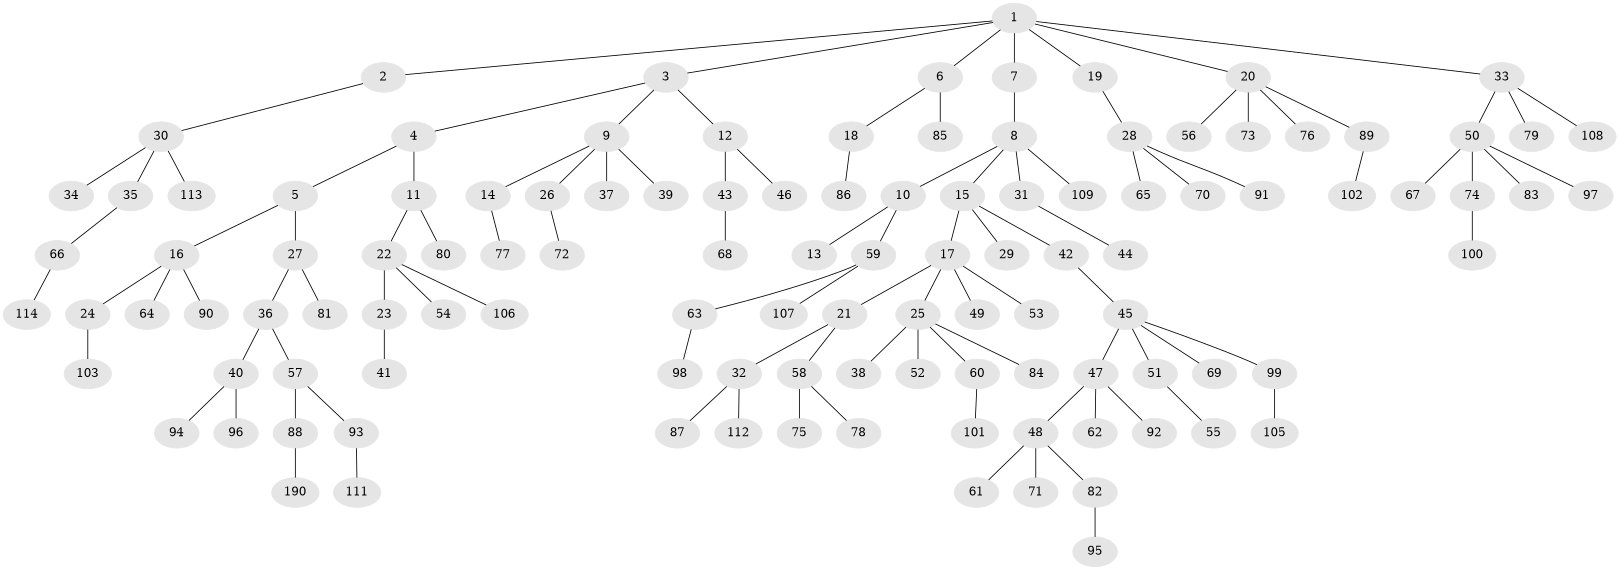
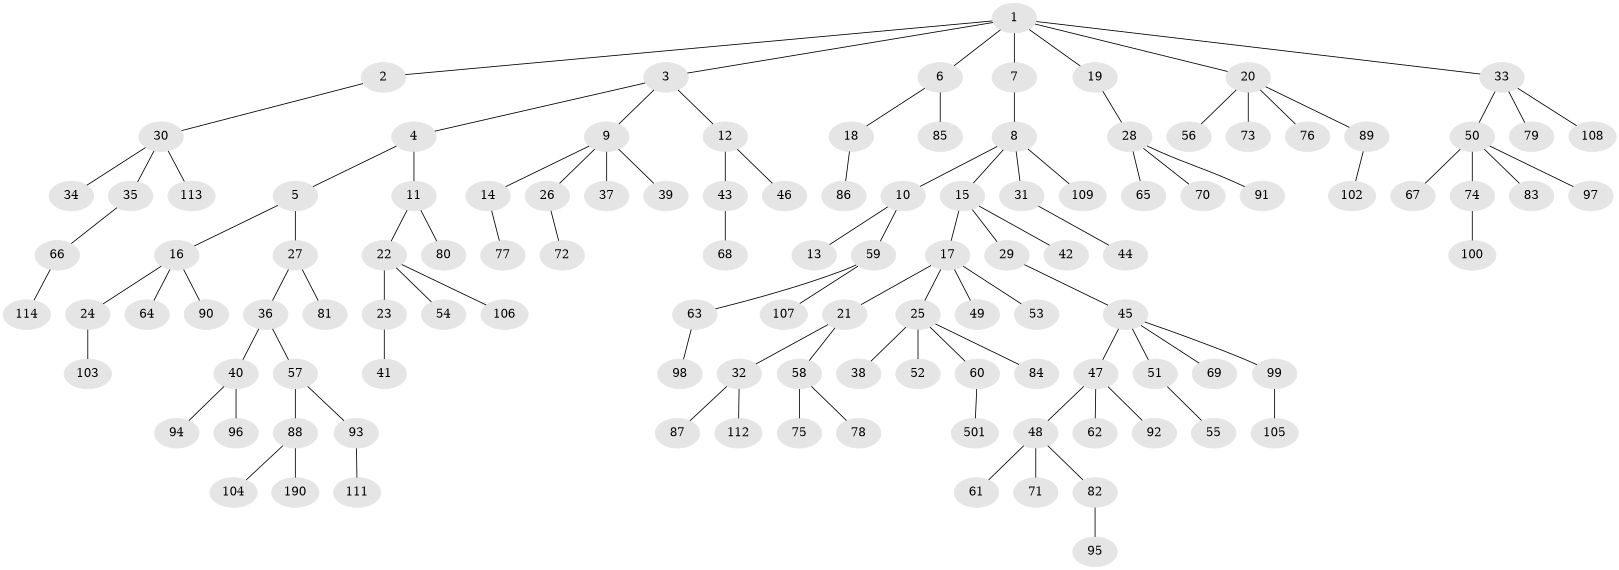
edge "42" -- "45": now "29" -- "45"
node "101": label "101" -> "501"
node "104": added
